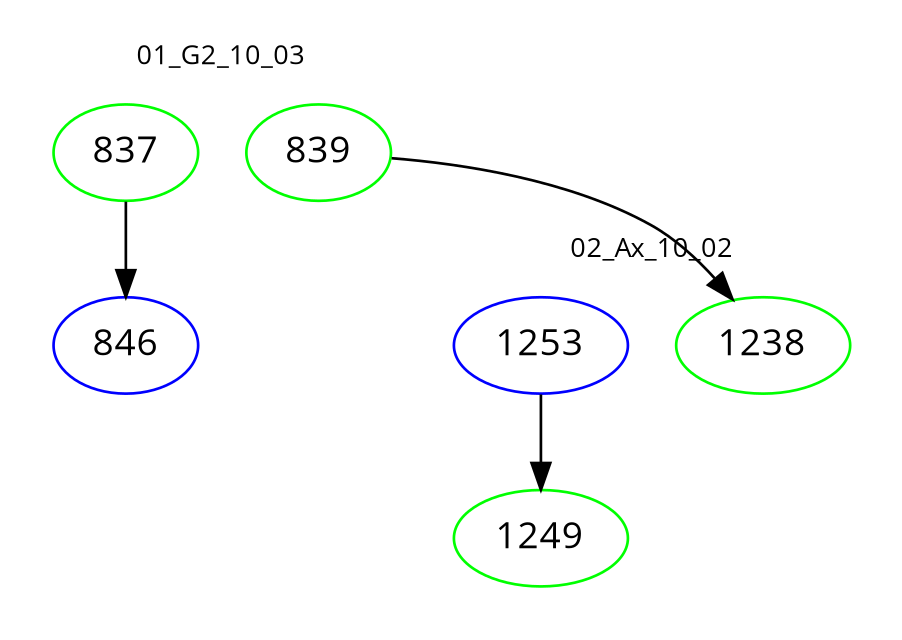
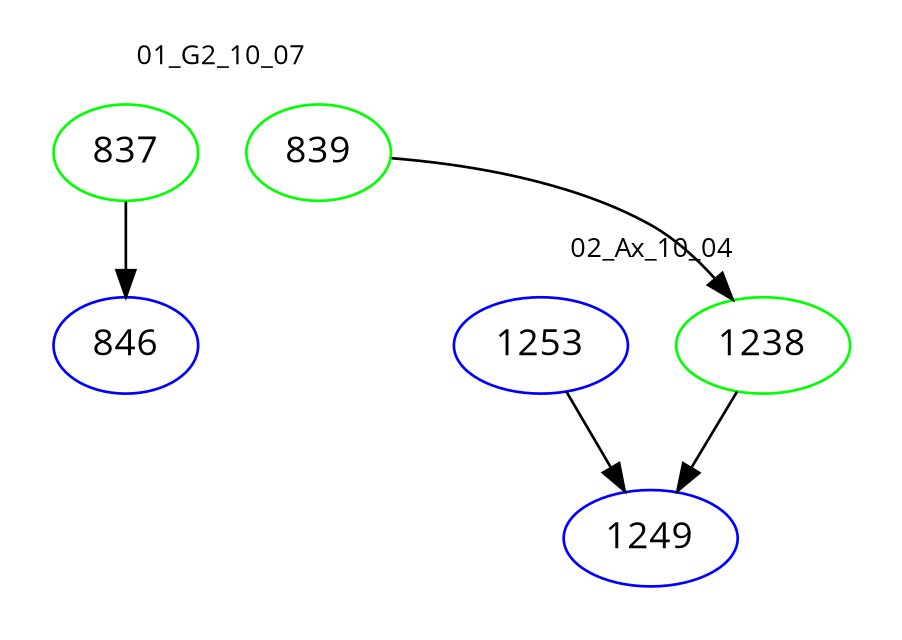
cluster "01_G2_10_03": label "01_G2_10_03" -> "01_G2_10_07"
cluster "02_Ax_10_02": label "02_Ax_10_02" -> "02_Ax_10_04"
edge "1238" -> "1249": added
node "1249": color green -> blue
